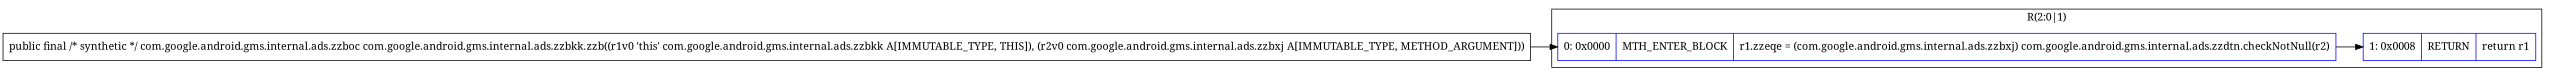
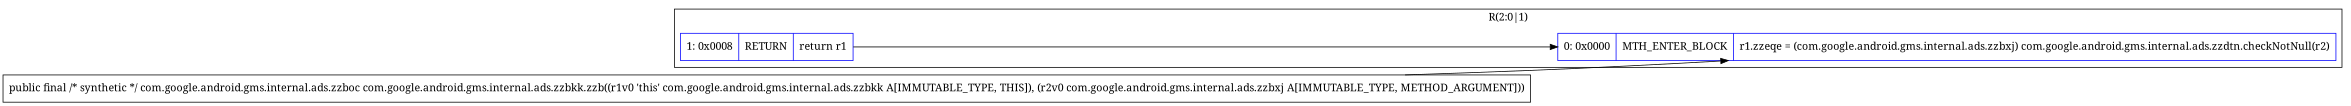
edge "0: 0x0000" -> "1: 0x0008": reversed
